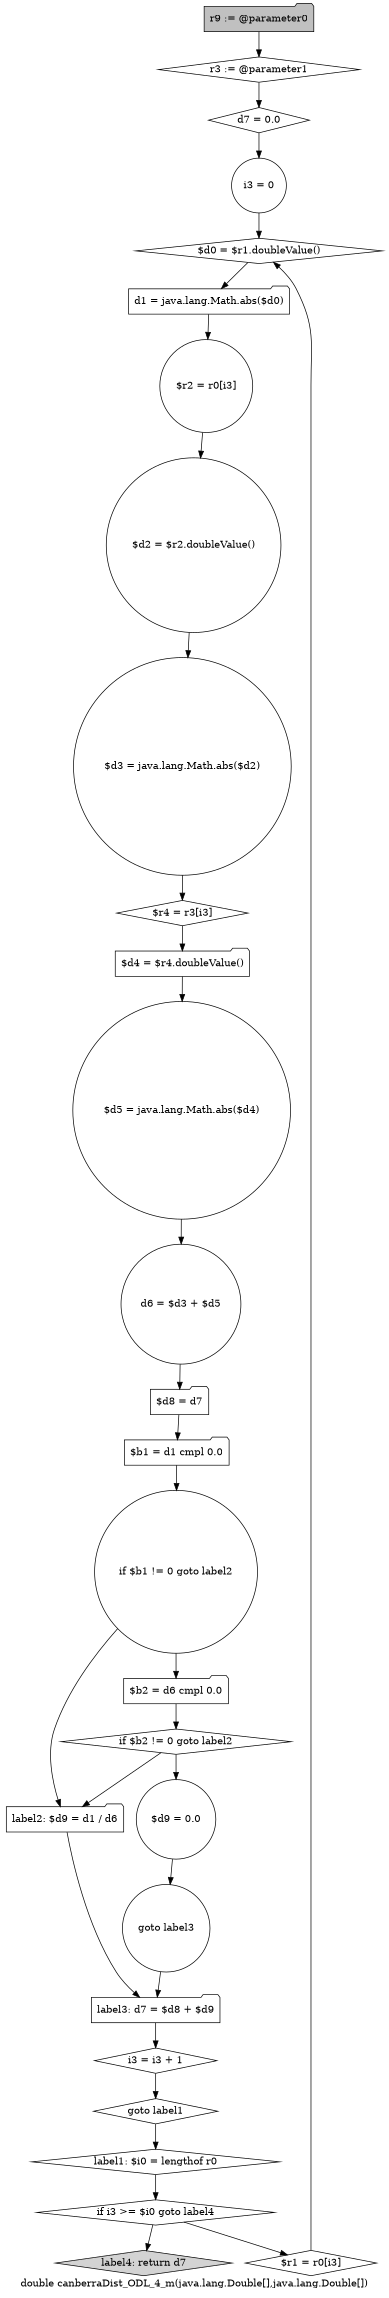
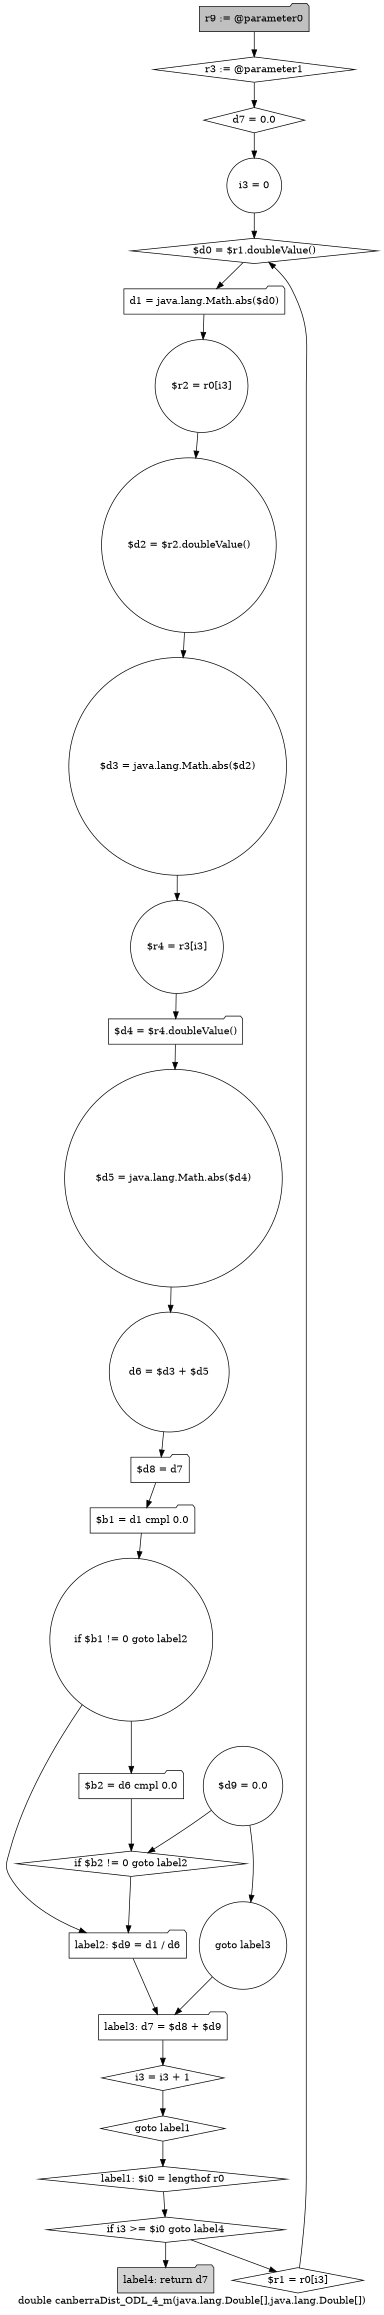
node "$r4 = r3[i3]": shape diamond -> circle
edge "if $b2 != 0 goto label2" -> "$d9 = 0.0": reversed
node "label4: return d7": shape diamond -> folder
